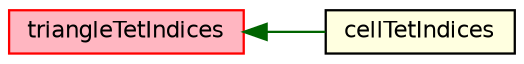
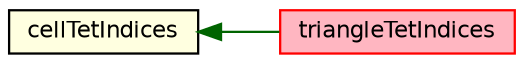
edge "cellTetIndices" -> "triangleTetIndices": reversed
